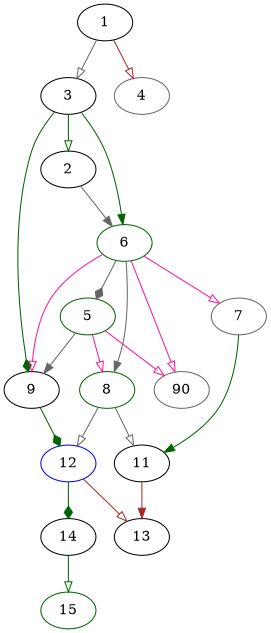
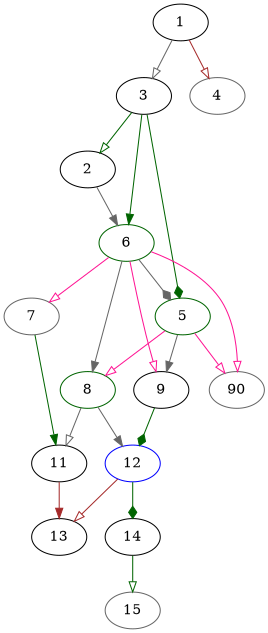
edge "3" -> "9": now "3" -> "5"
edge "8" -> "12": arrowhead onormal -> normal
node "15": color darkgreen -> gray40
